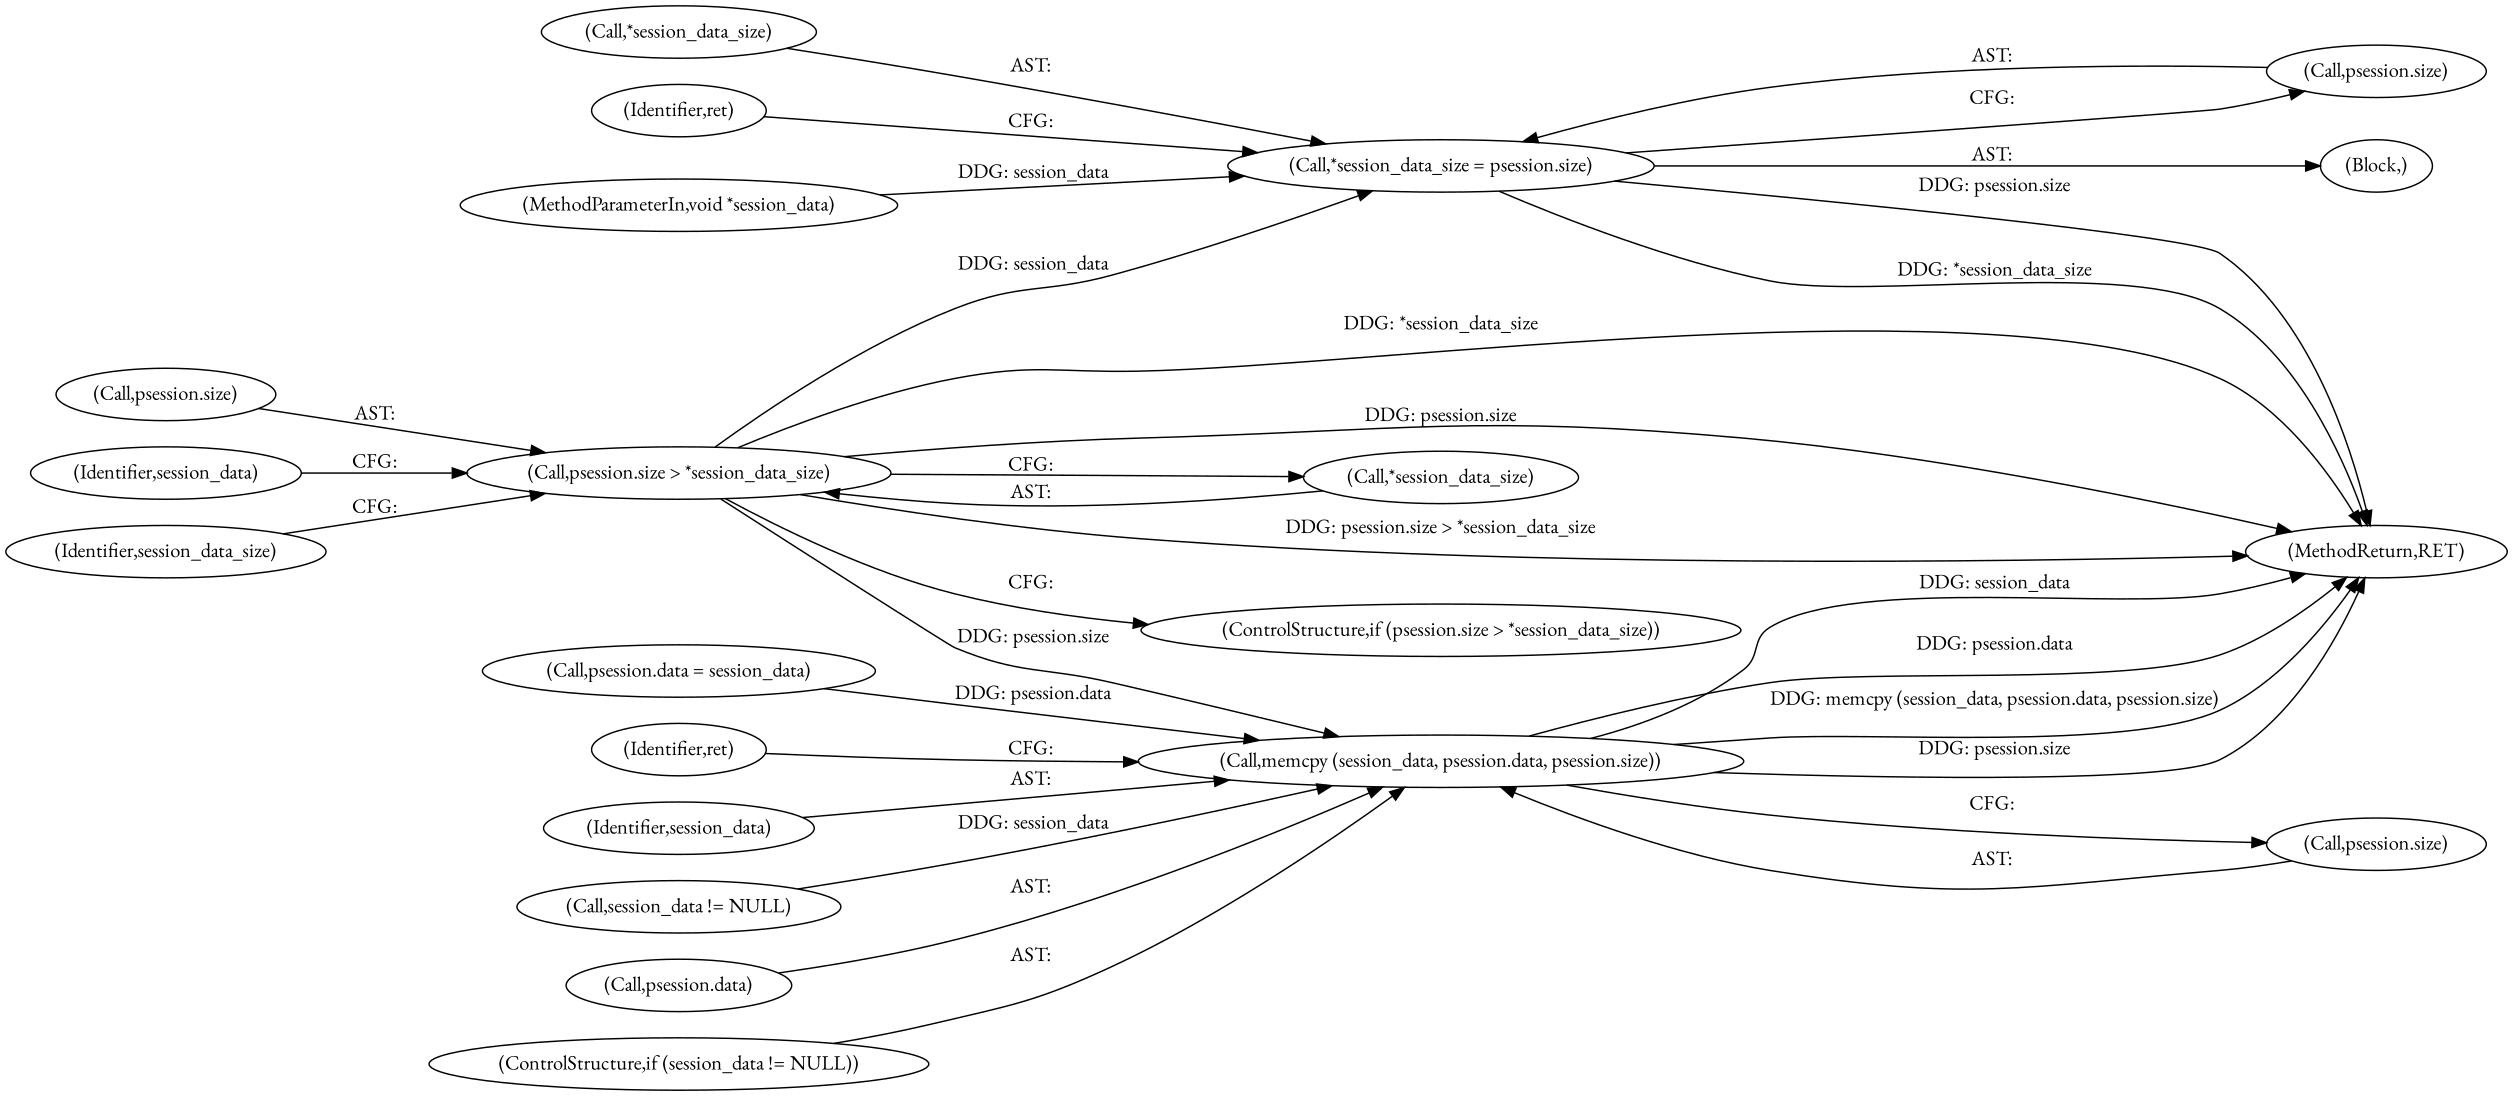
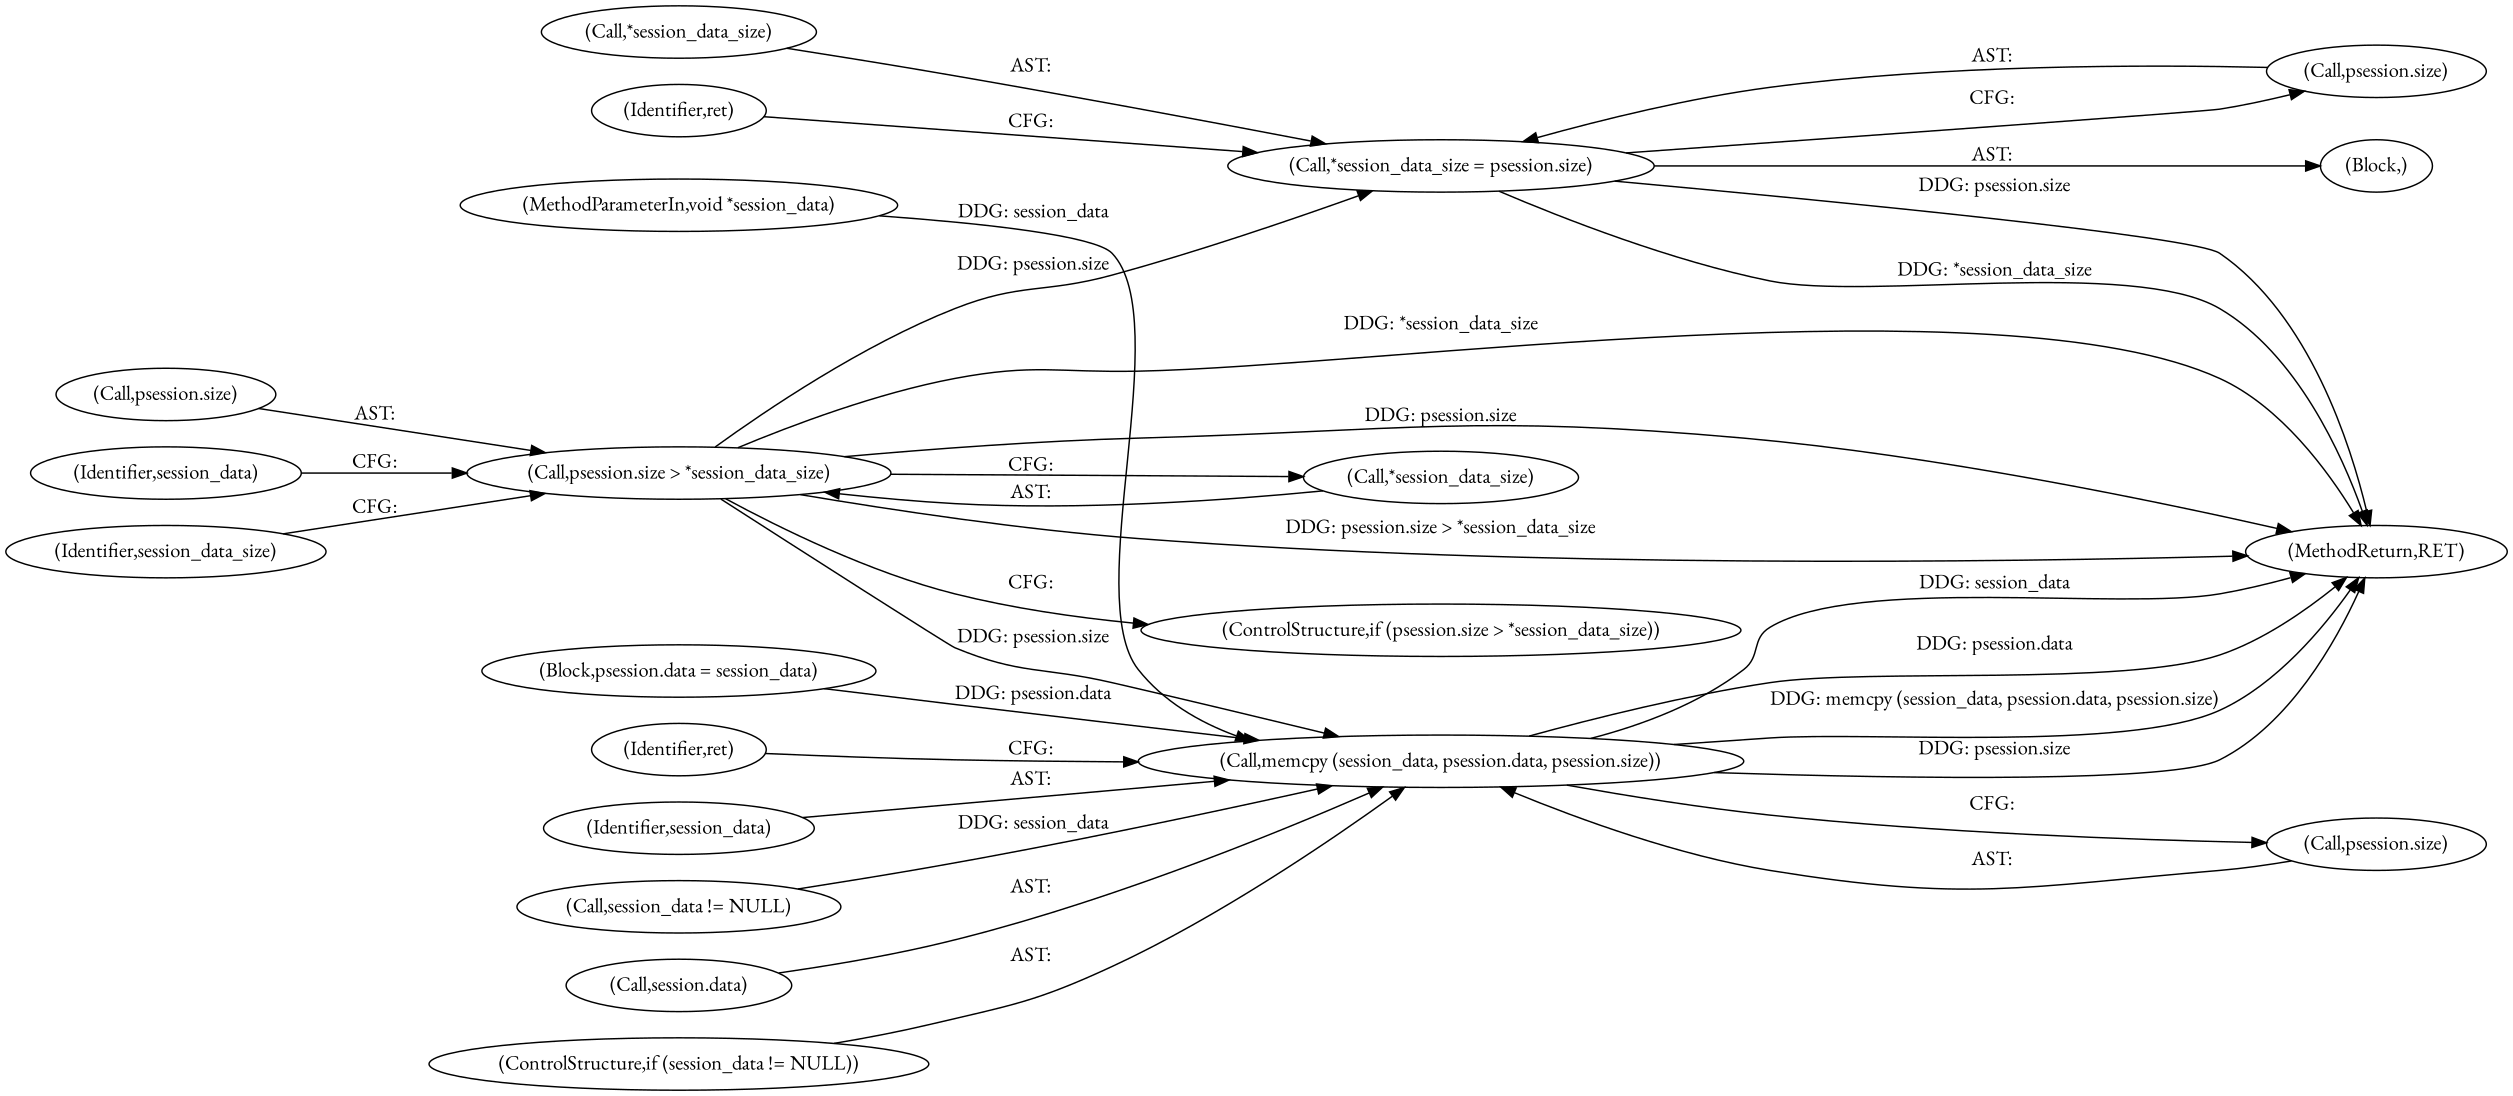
edge "(MethodParameterIn,void *session_data)" -> "(Call,*session_data_size = psession.size)": now "(MethodParameterIn,void *session_data)" -> "(Call,memcpy (session_data, psession.data, psession.size))"
edge "(Call,psession.size > *session_data_size)" -> "(Call,*session_data_size = psession.size)": label "DDG: session_data" -> "DDG: psession.size"
node "(Call,psession.data = session_data)": label "(Call,psession.data = session_data)" -> "(Block,psession.data = session_data)"
node "(Call,psession.data)": label "(Call,psession.data)" -> "(Call,session.data)"
